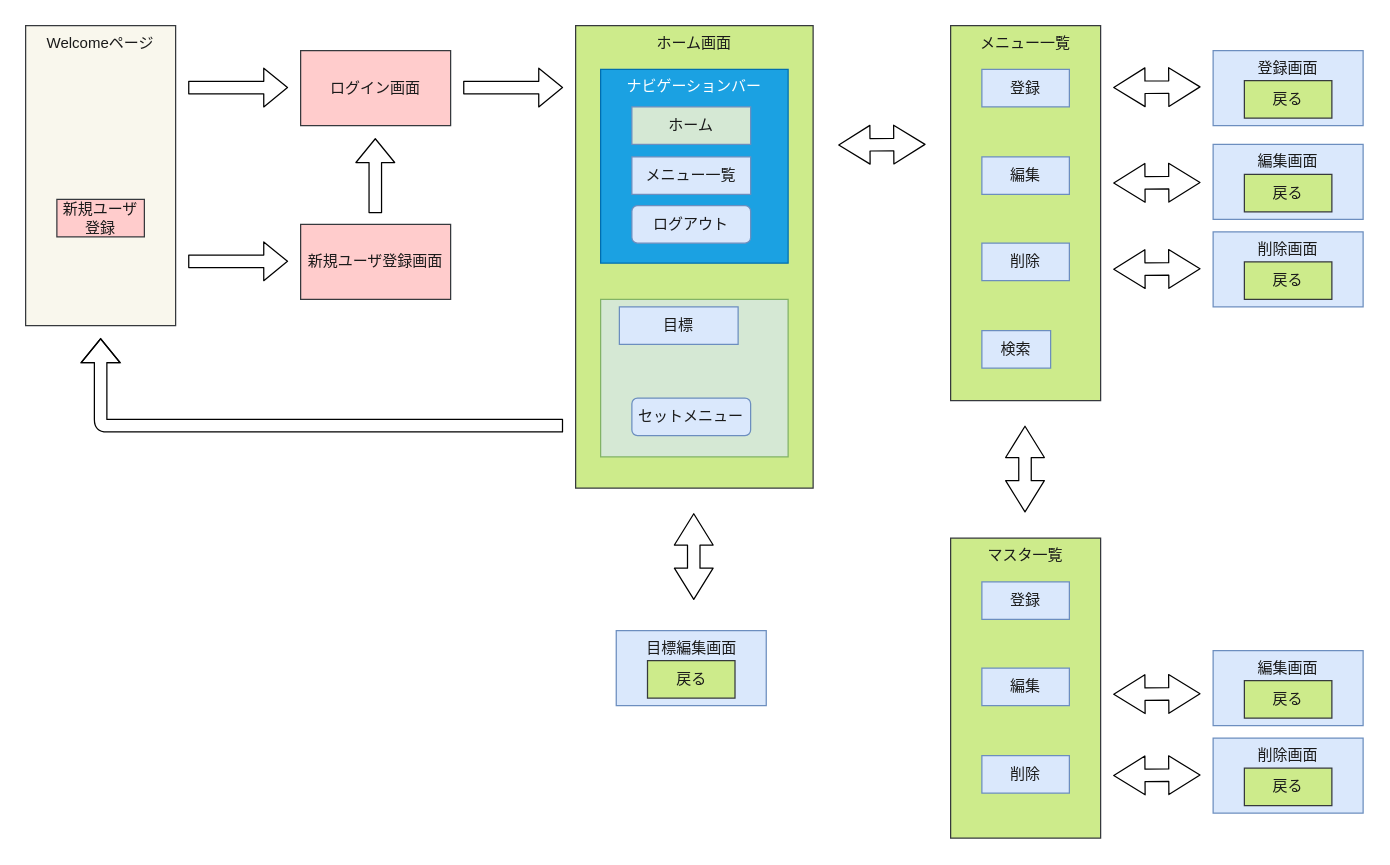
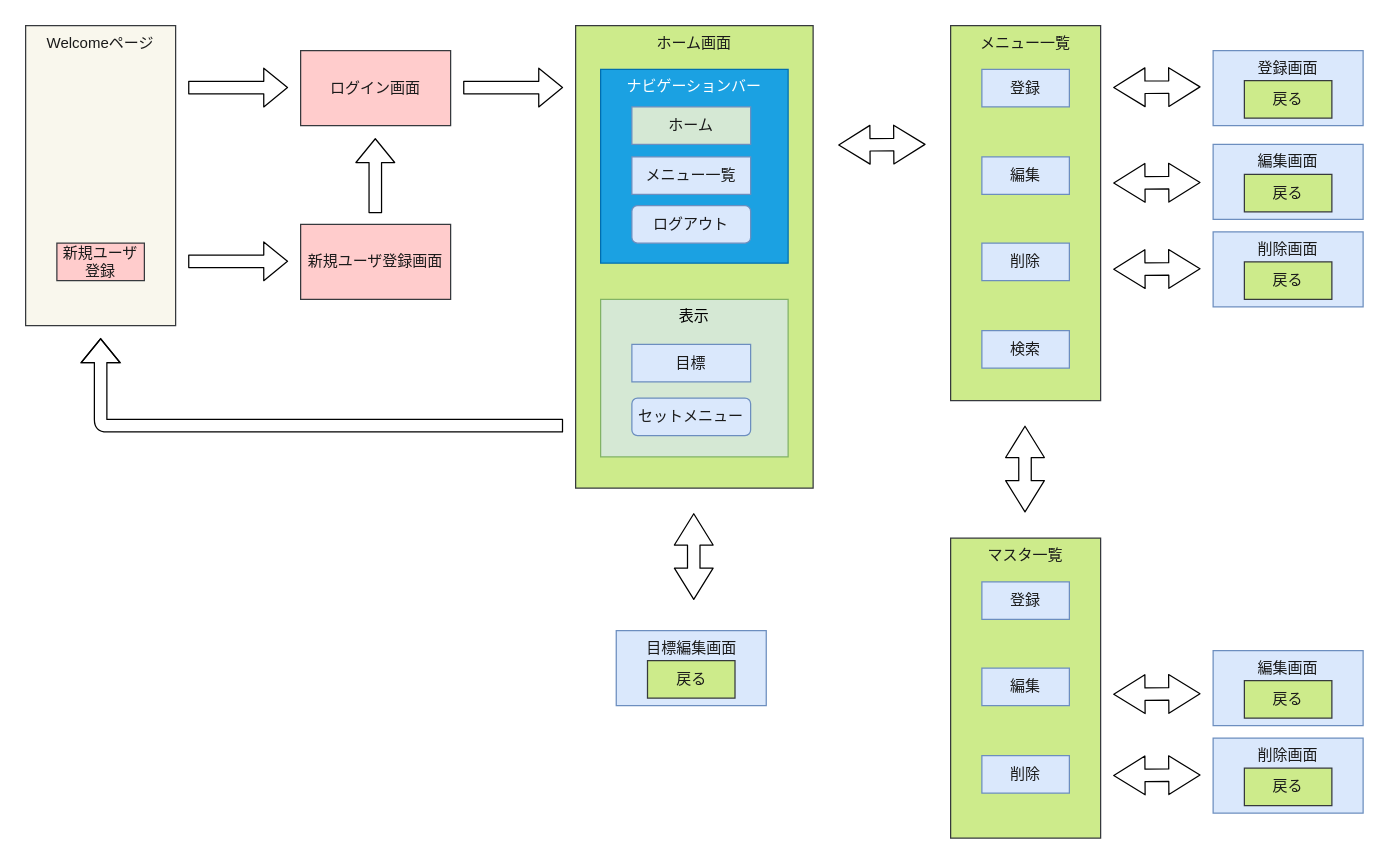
node "新規ユーザ 登録": moved (101, 218) -> (101, 262)
node "目標": moved (679, 326) -> (691, 363)
node "検索": size 69x38 -> 88x38
